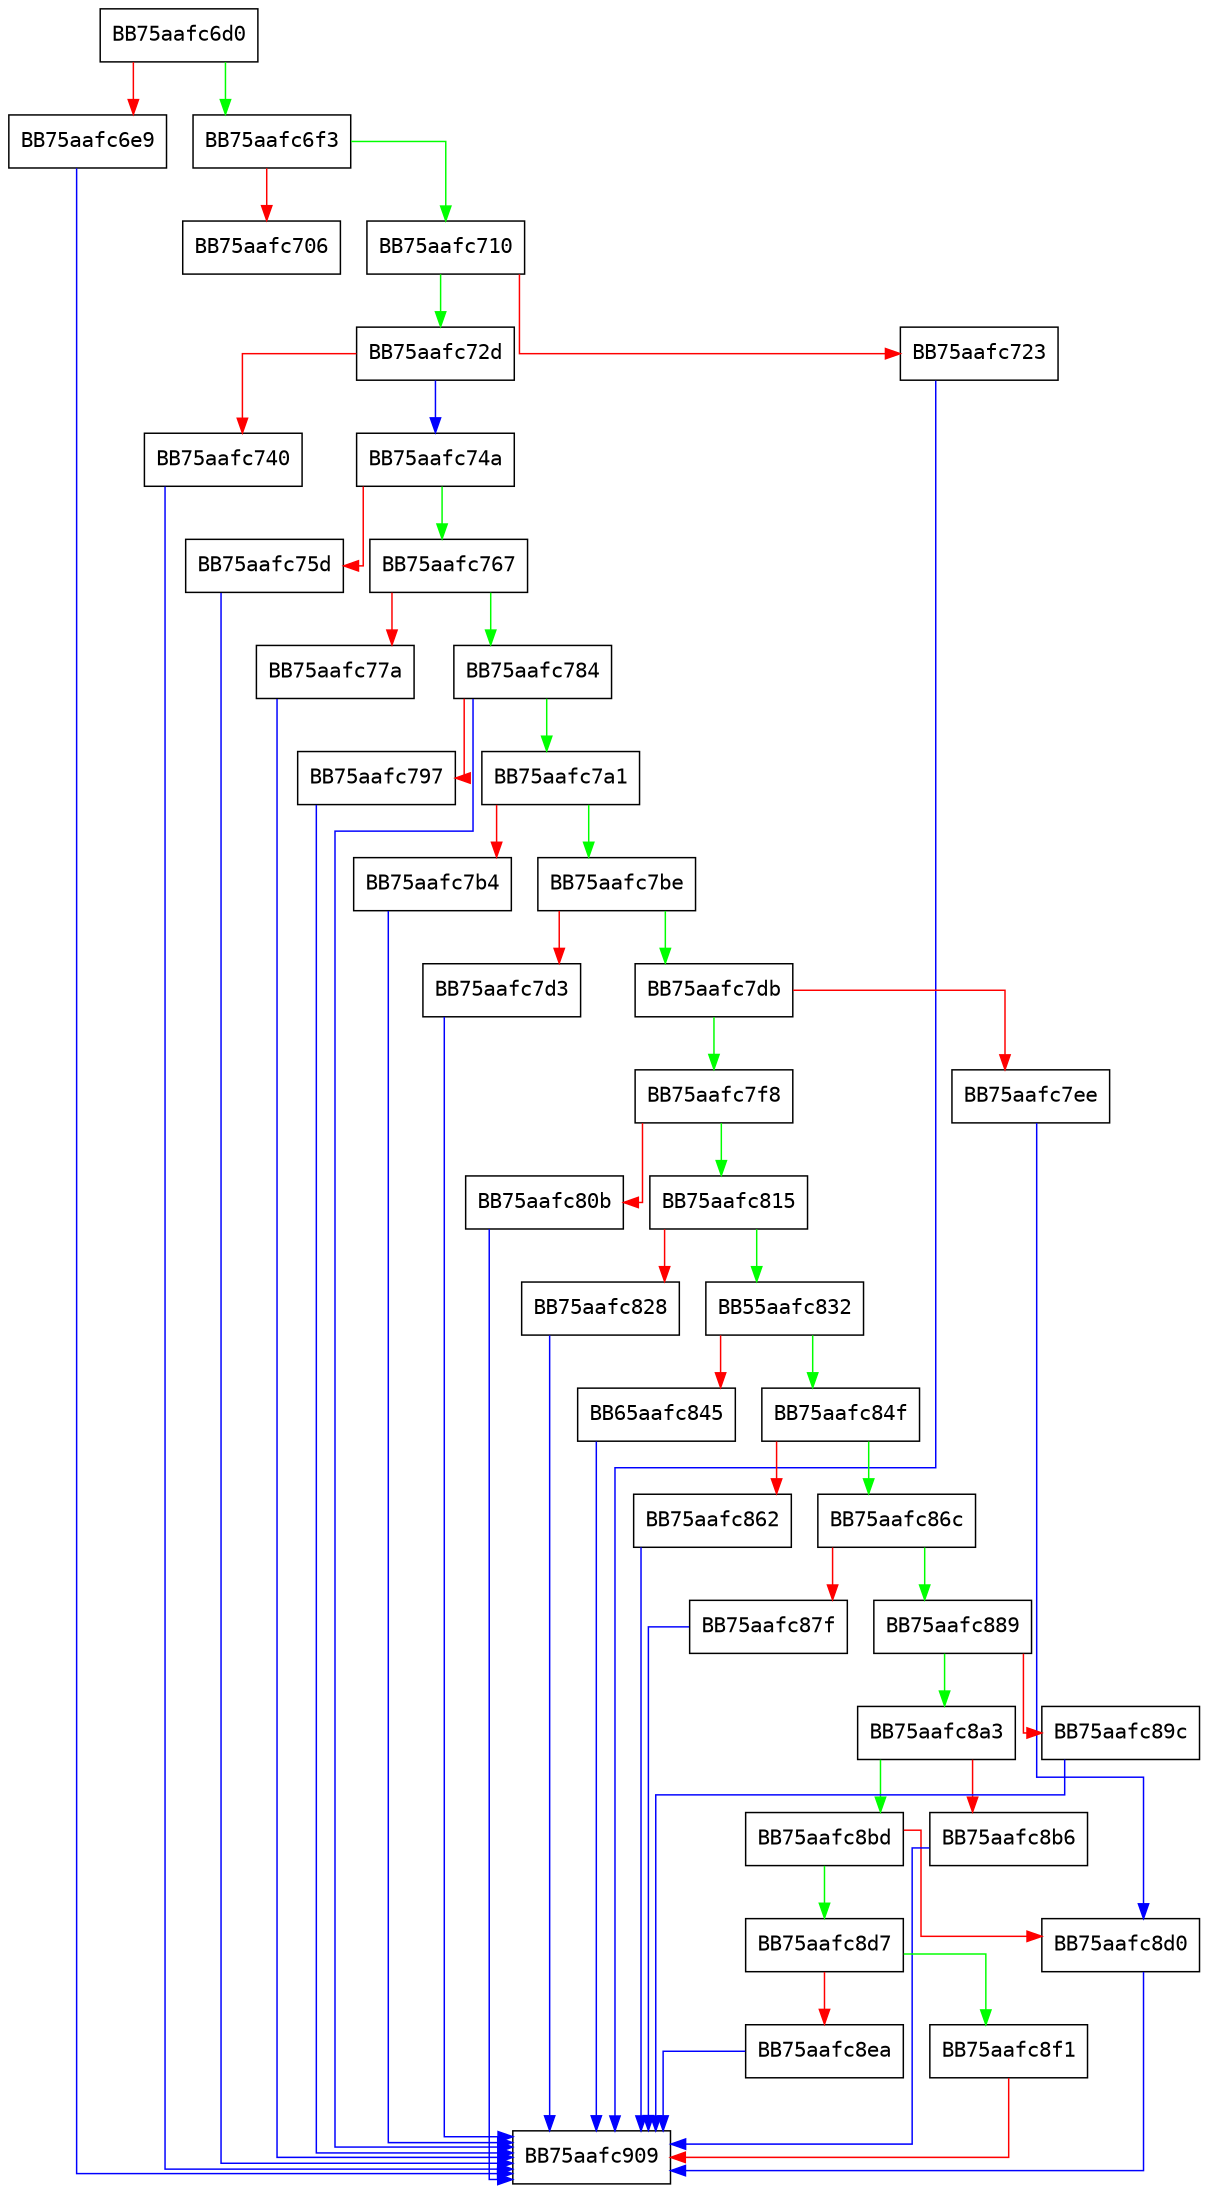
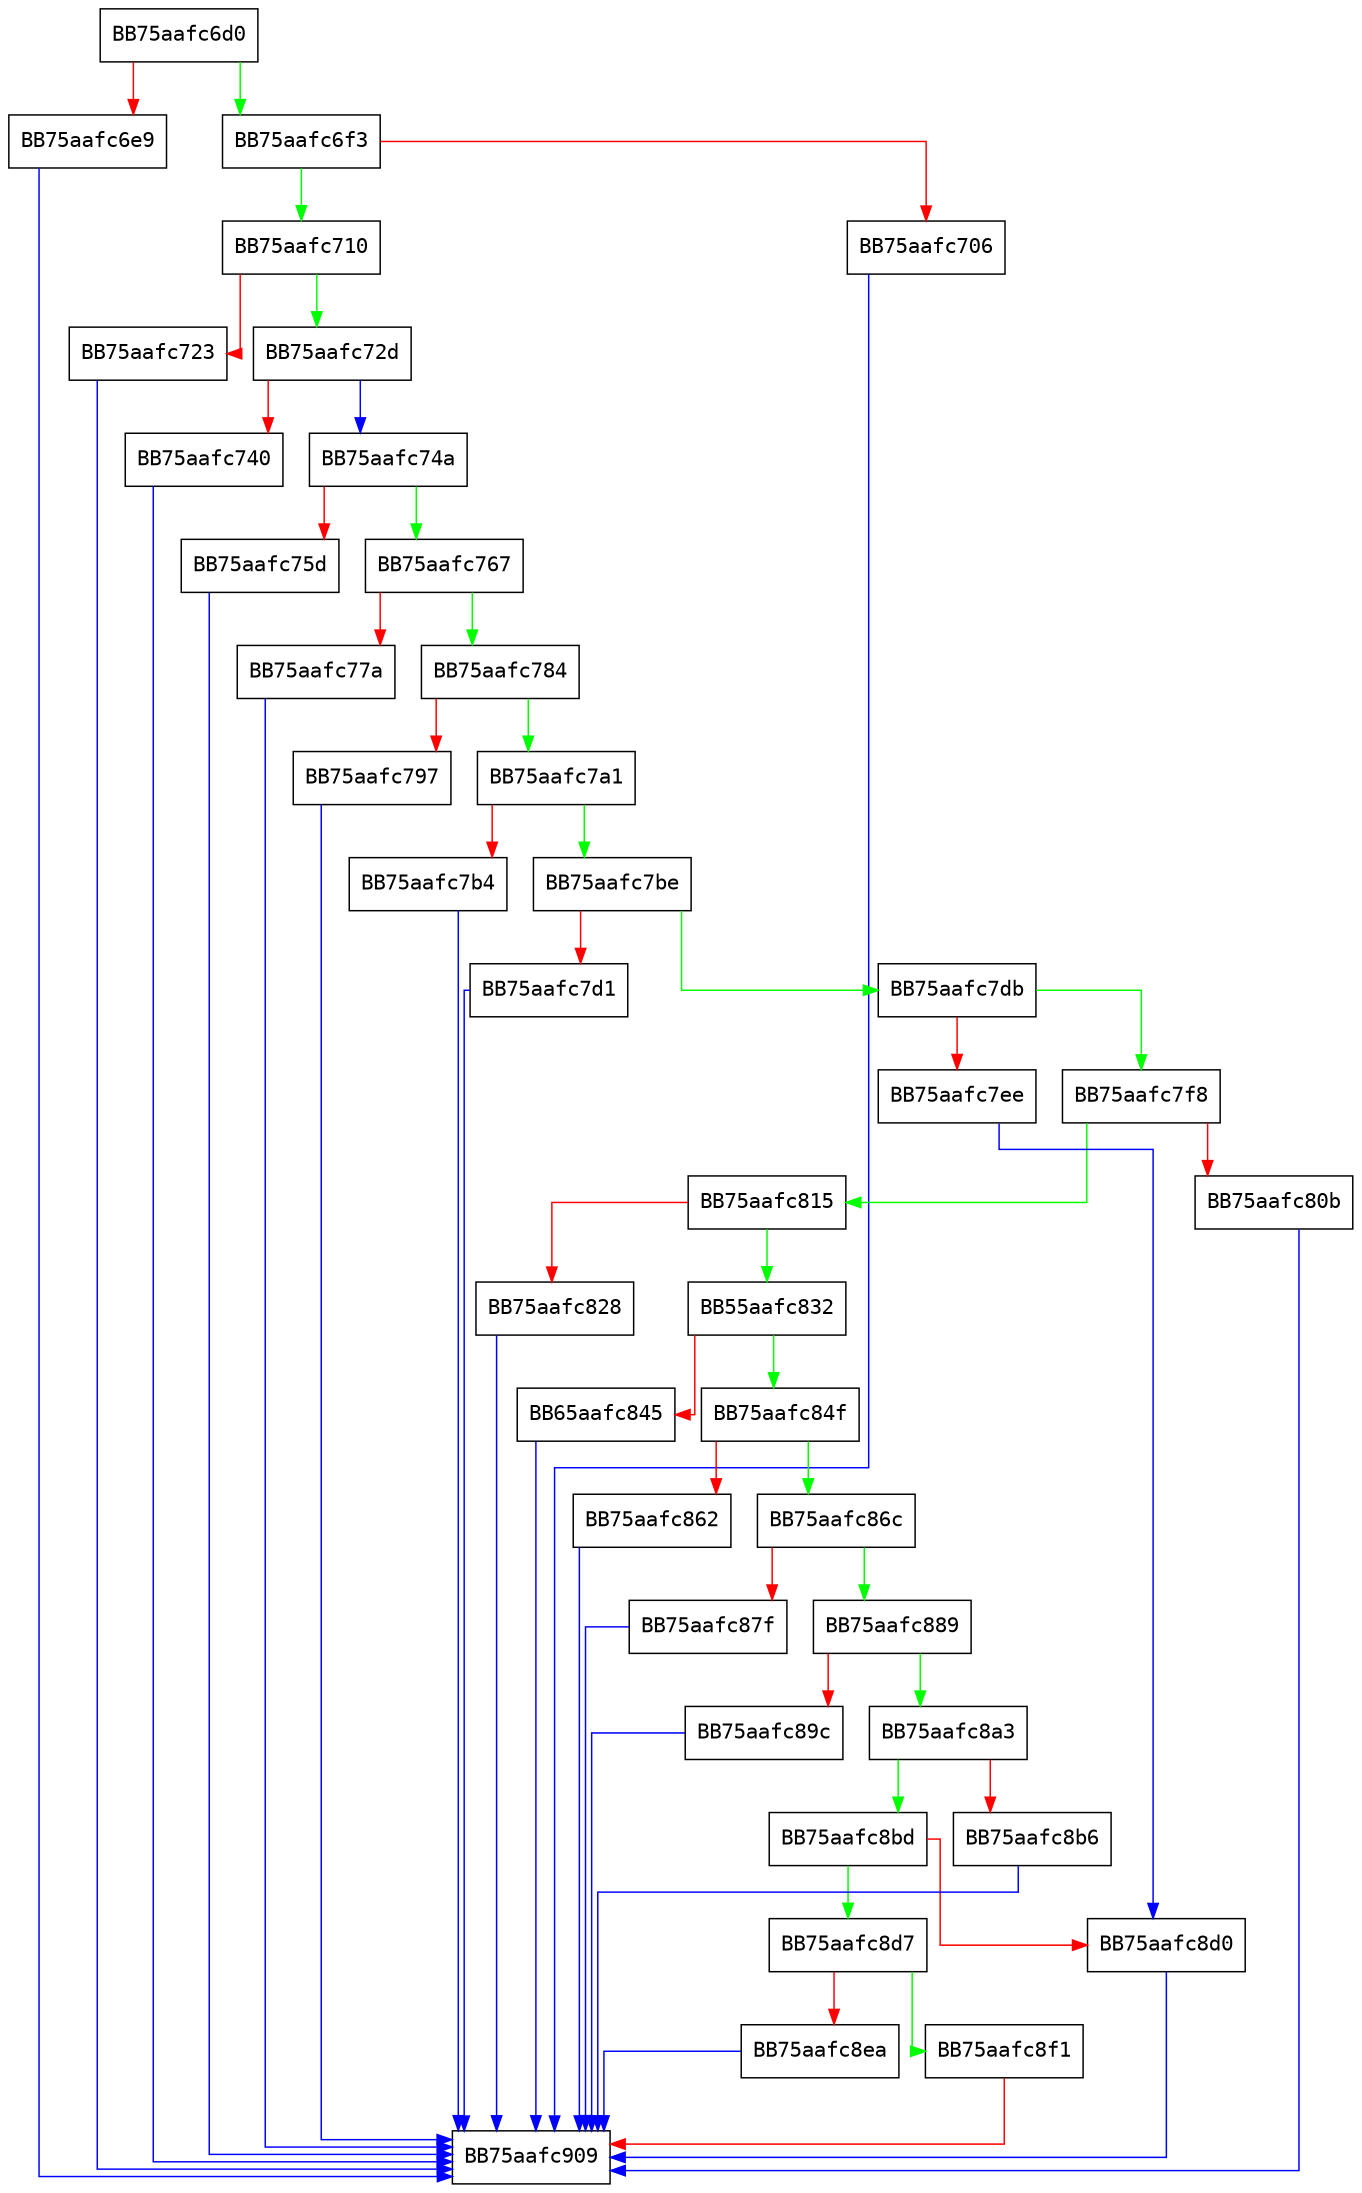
node "BB75aafc7d3": label "BB75aafc7d3" -> "BB75aafc7d1"
edge "BB75aafc784" -> "BB75aafc909": now "BB75aafc706" -> "BB75aafc909"
